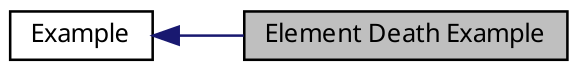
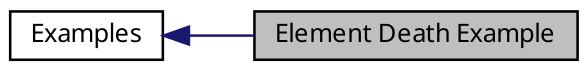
node "Example": label "Example" -> "Examples"
